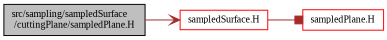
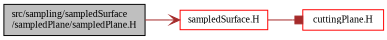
node "src/sampling/sampledSurface /cuttingPlane/sampledPlane.H": label "src/sampling/sampledSurface /cuttingPlane/sampledPlane.H" -> "src/sampling/sampledSurface /sampledPlane/sampledPlane.H"
node "sampledPlane.H": label "sampledPlane.H" -> "cuttingPlane.H"
